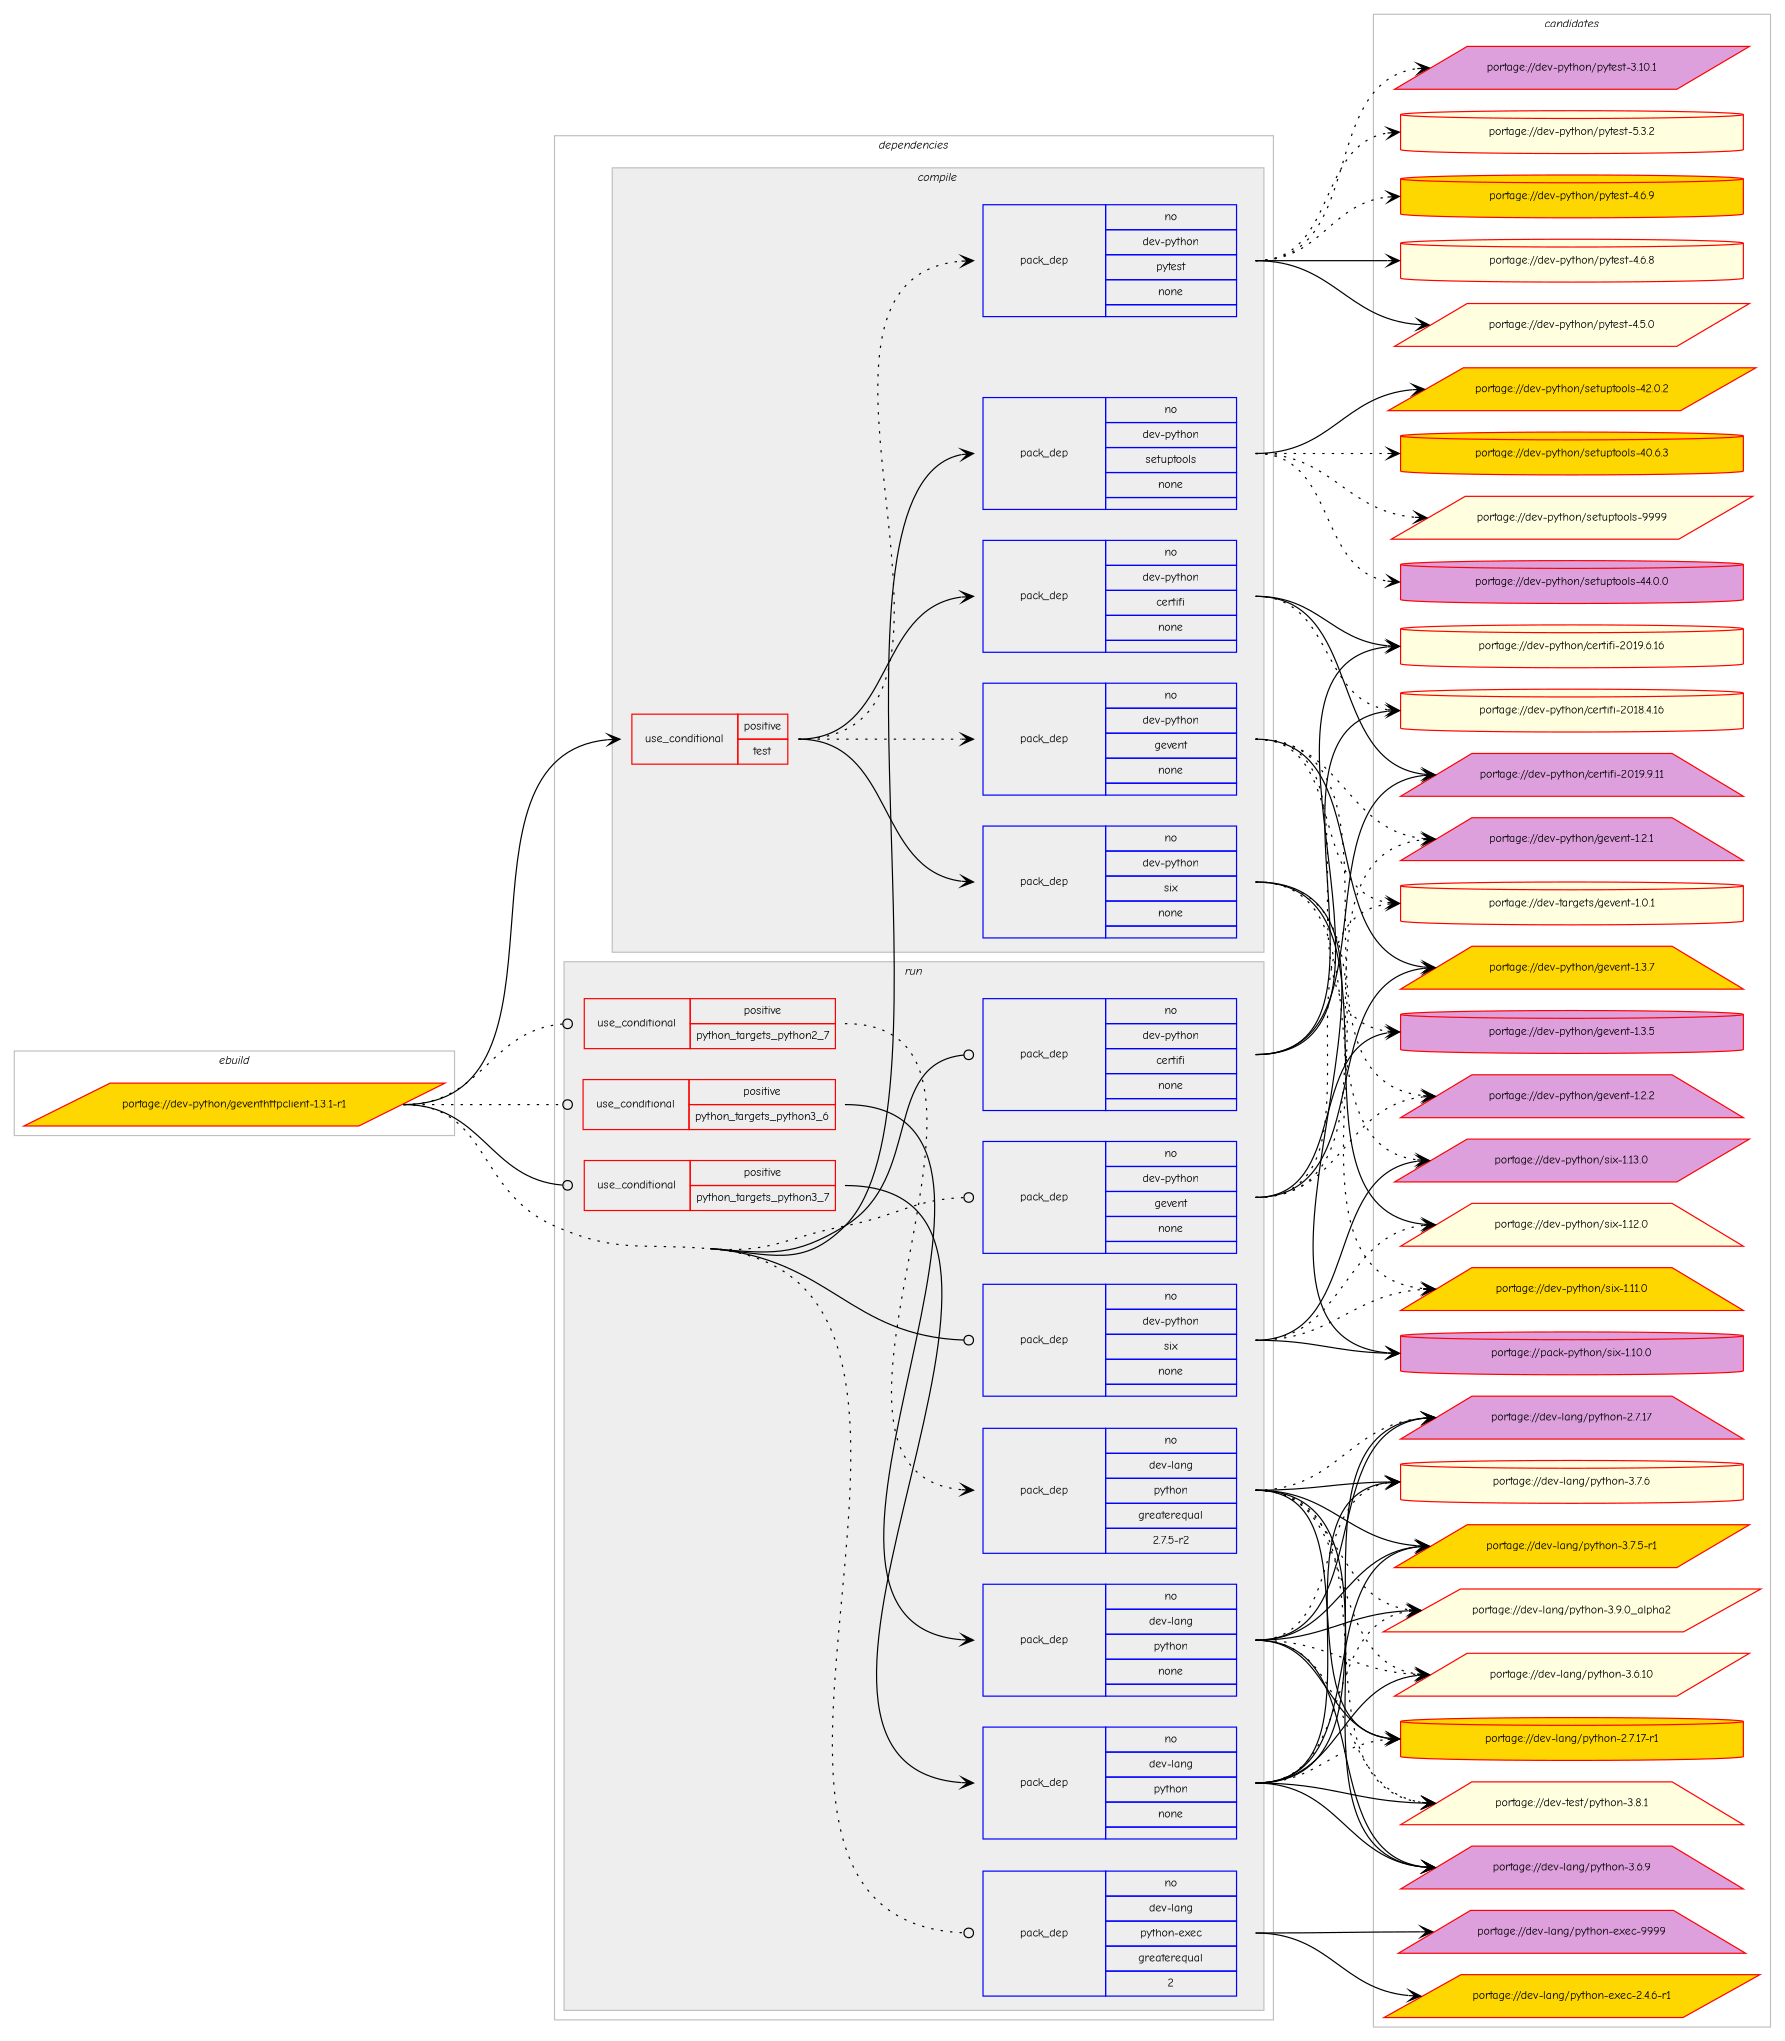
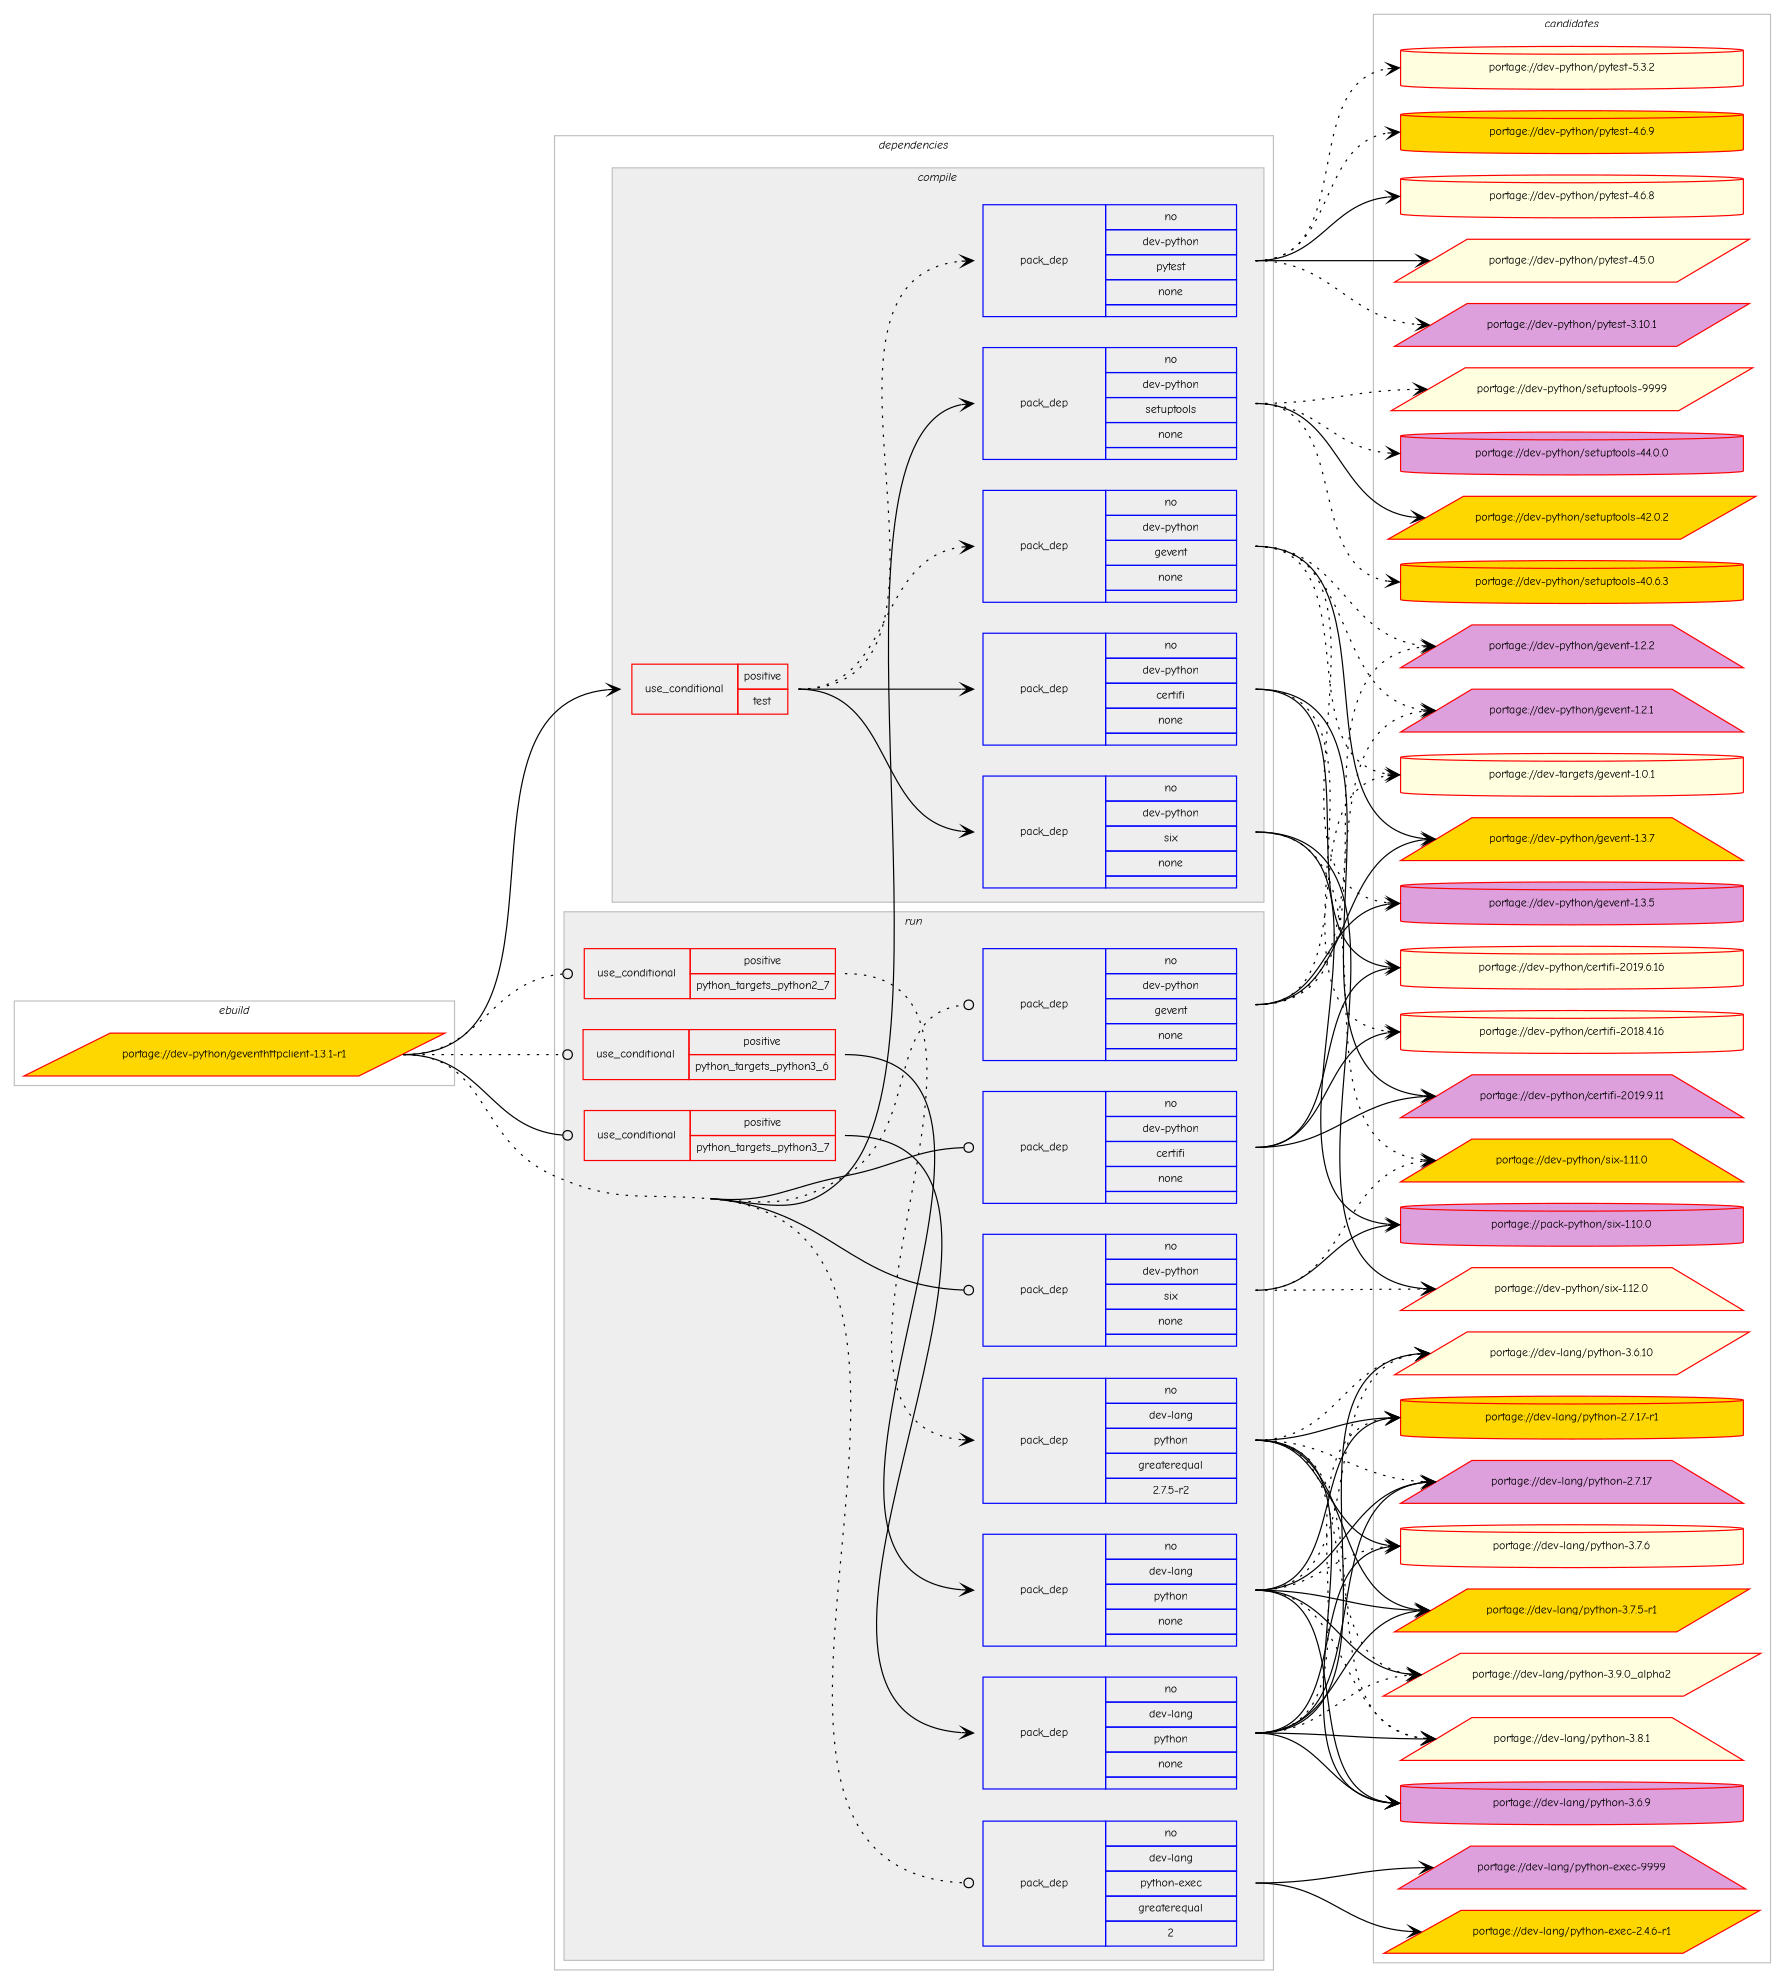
node "portage://dev-python/six-1.13.0": removed
node "portage://dev-test/python-3.8.1": label "portage://dev-test/python-3.8.1" -> "portage://dev-lang/python-3.8.1"
node "portage://dev-lang/python-3.6.9": shape trapezium -> cylinder
